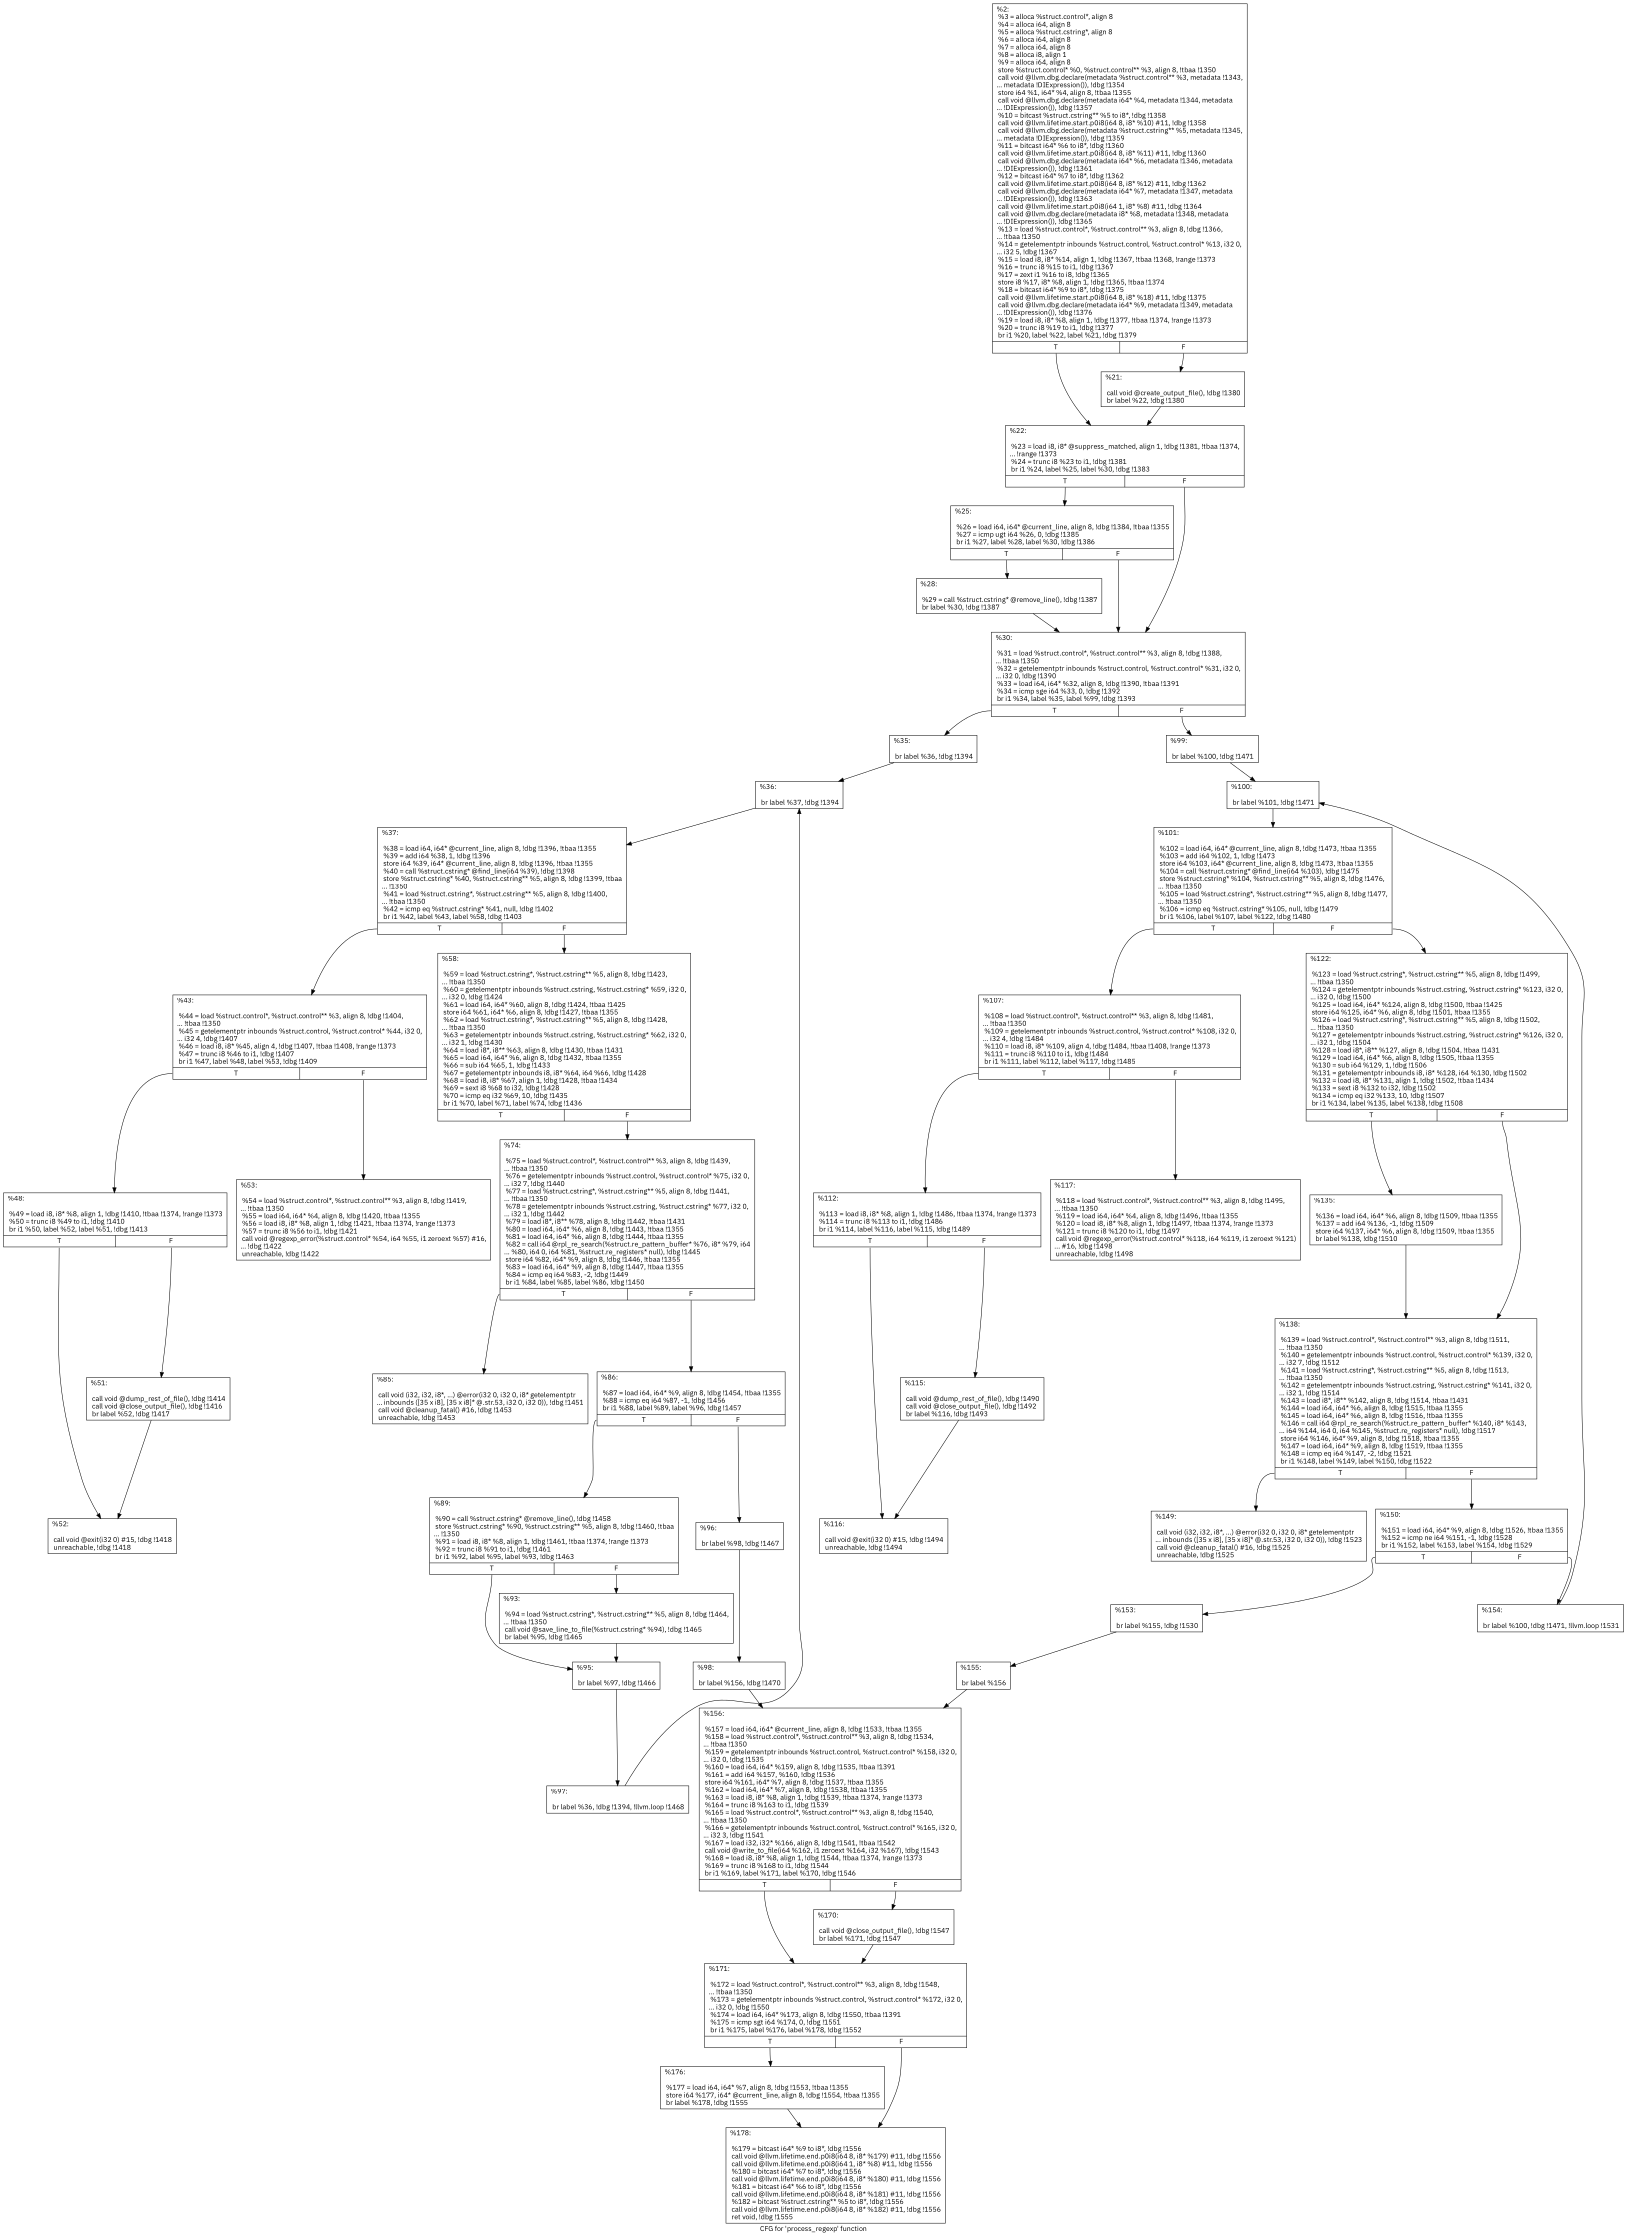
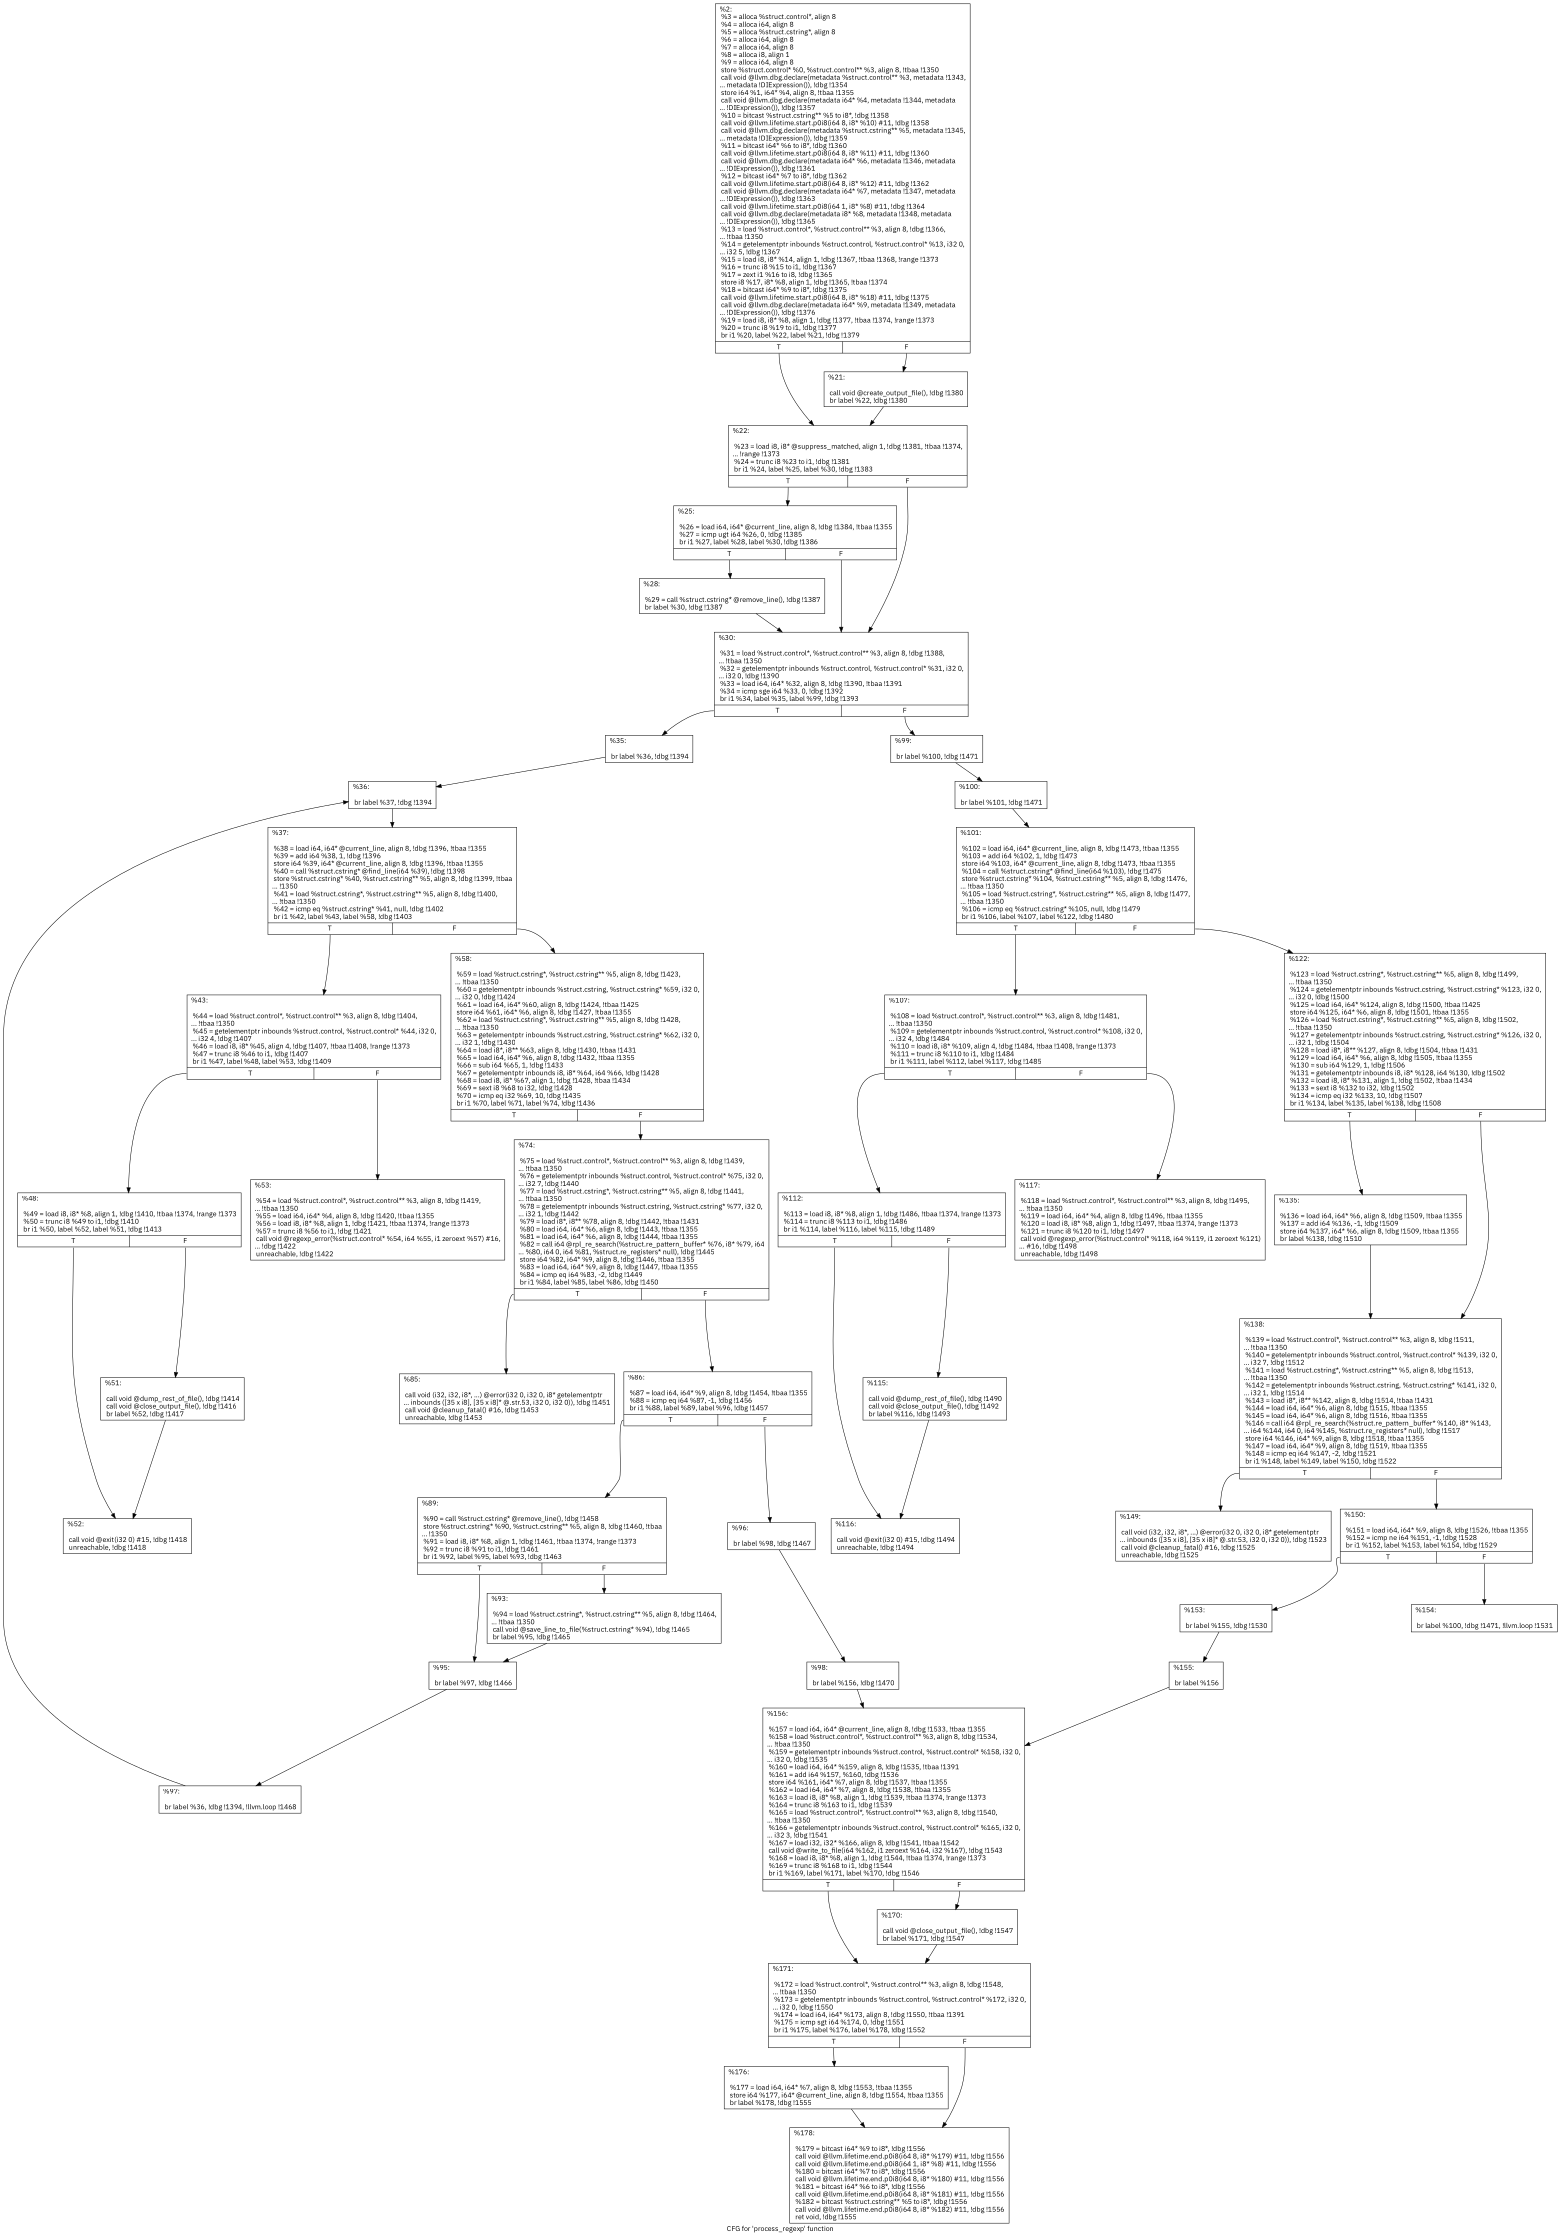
edge "%154:" -> "%100:": removed
